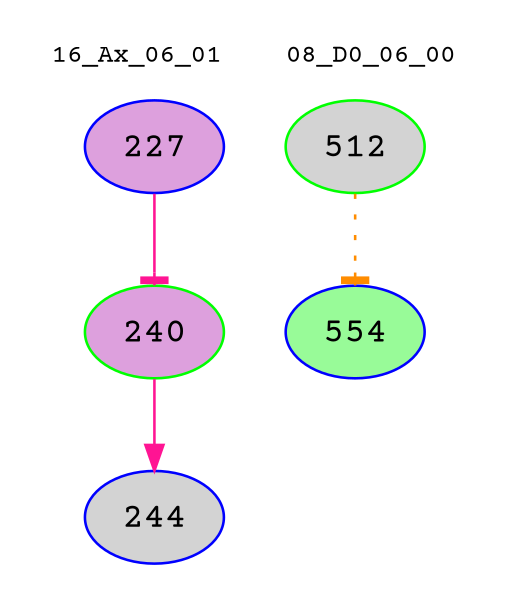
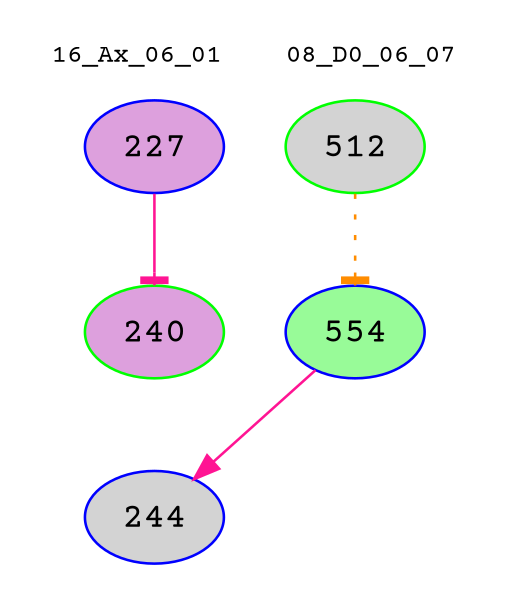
cluster "08_D0_06_00": label "08_D0_06_00" -> "08_D0_06_07"
edge "240" -> "244": now "554" -> "244"
